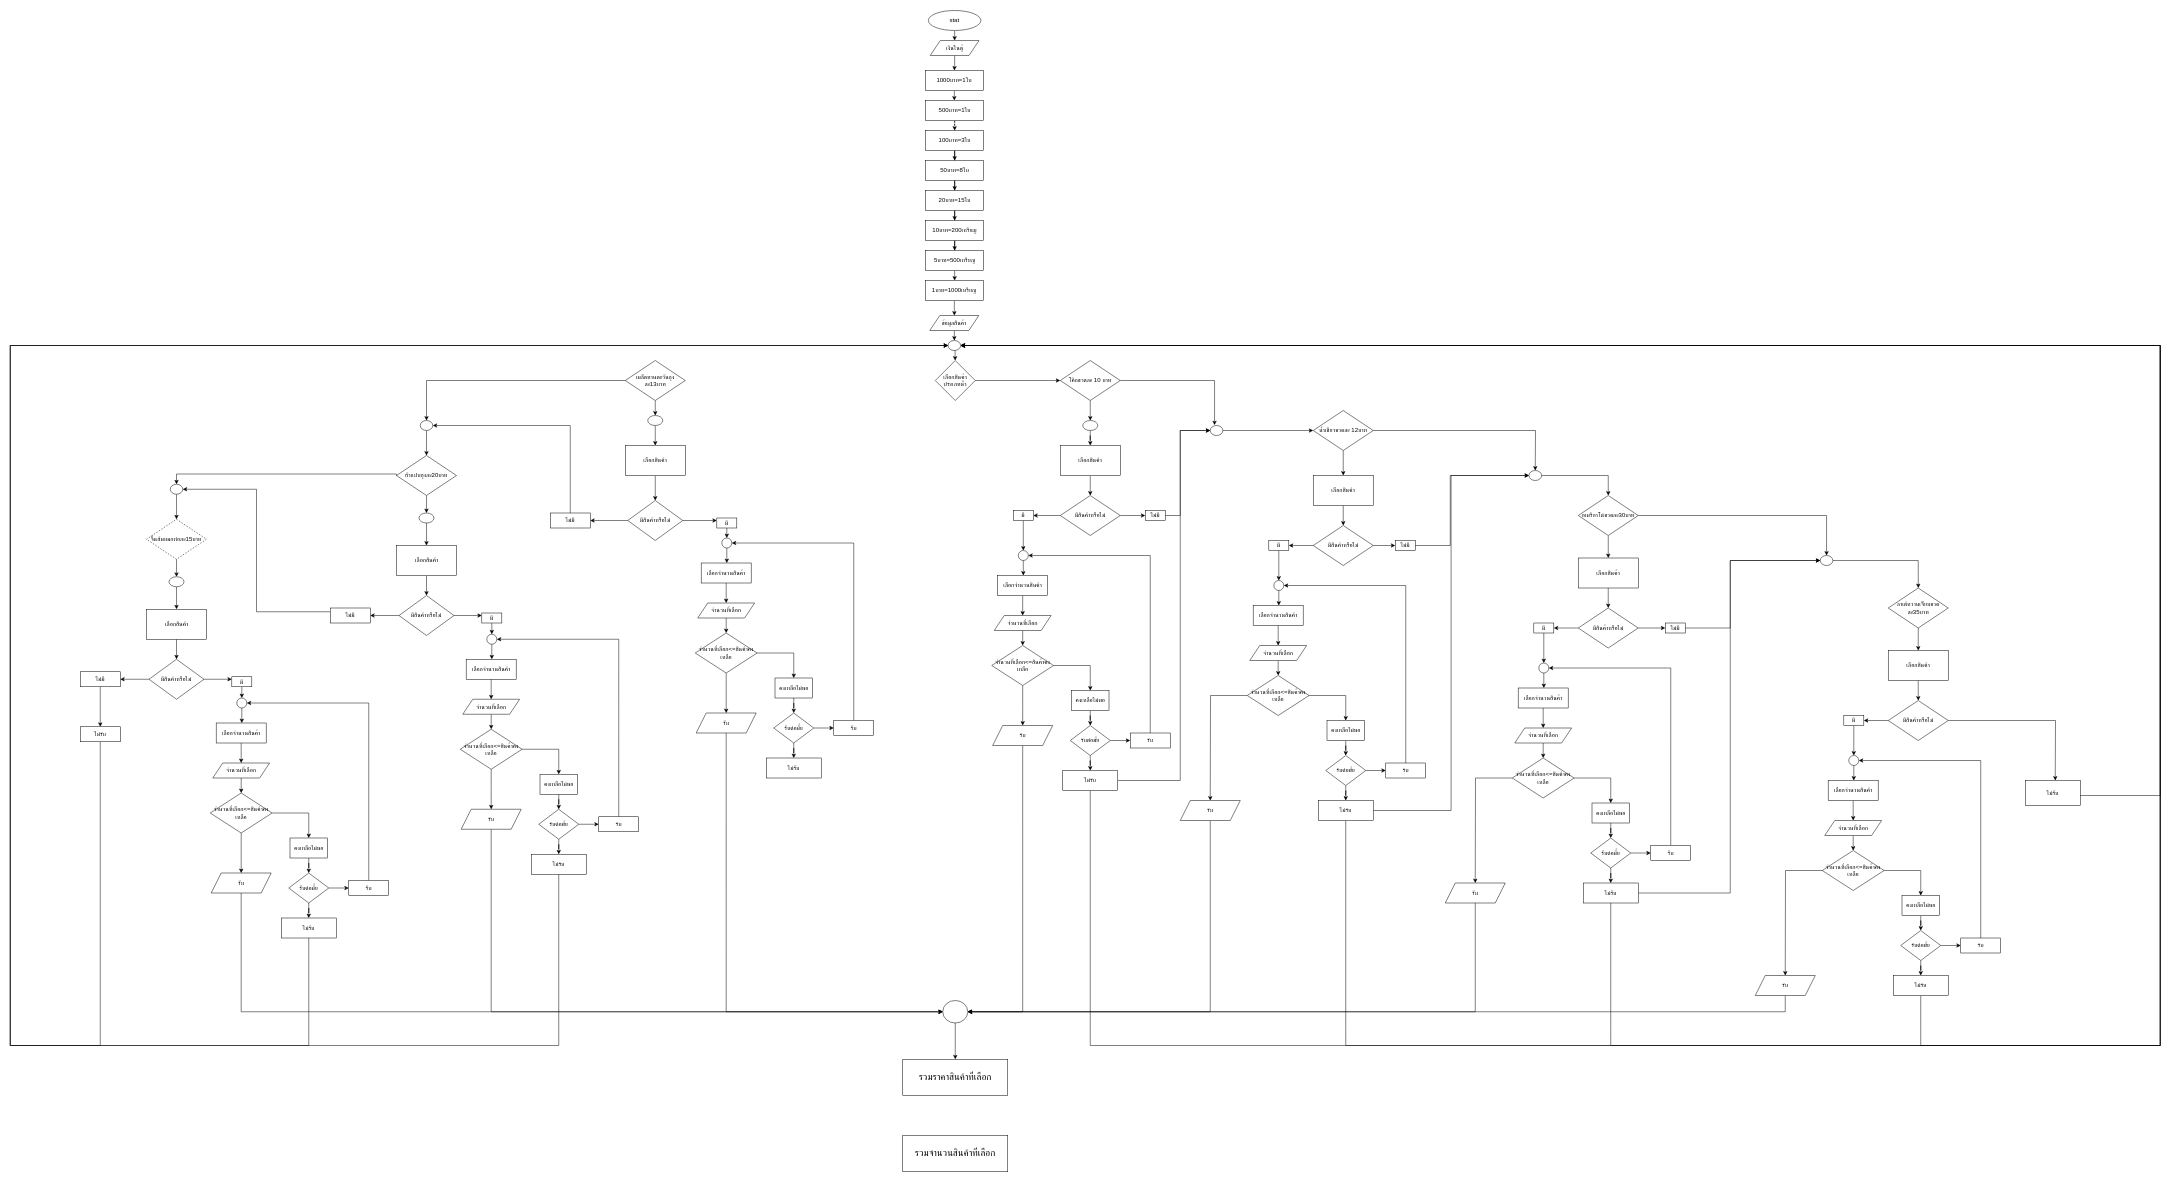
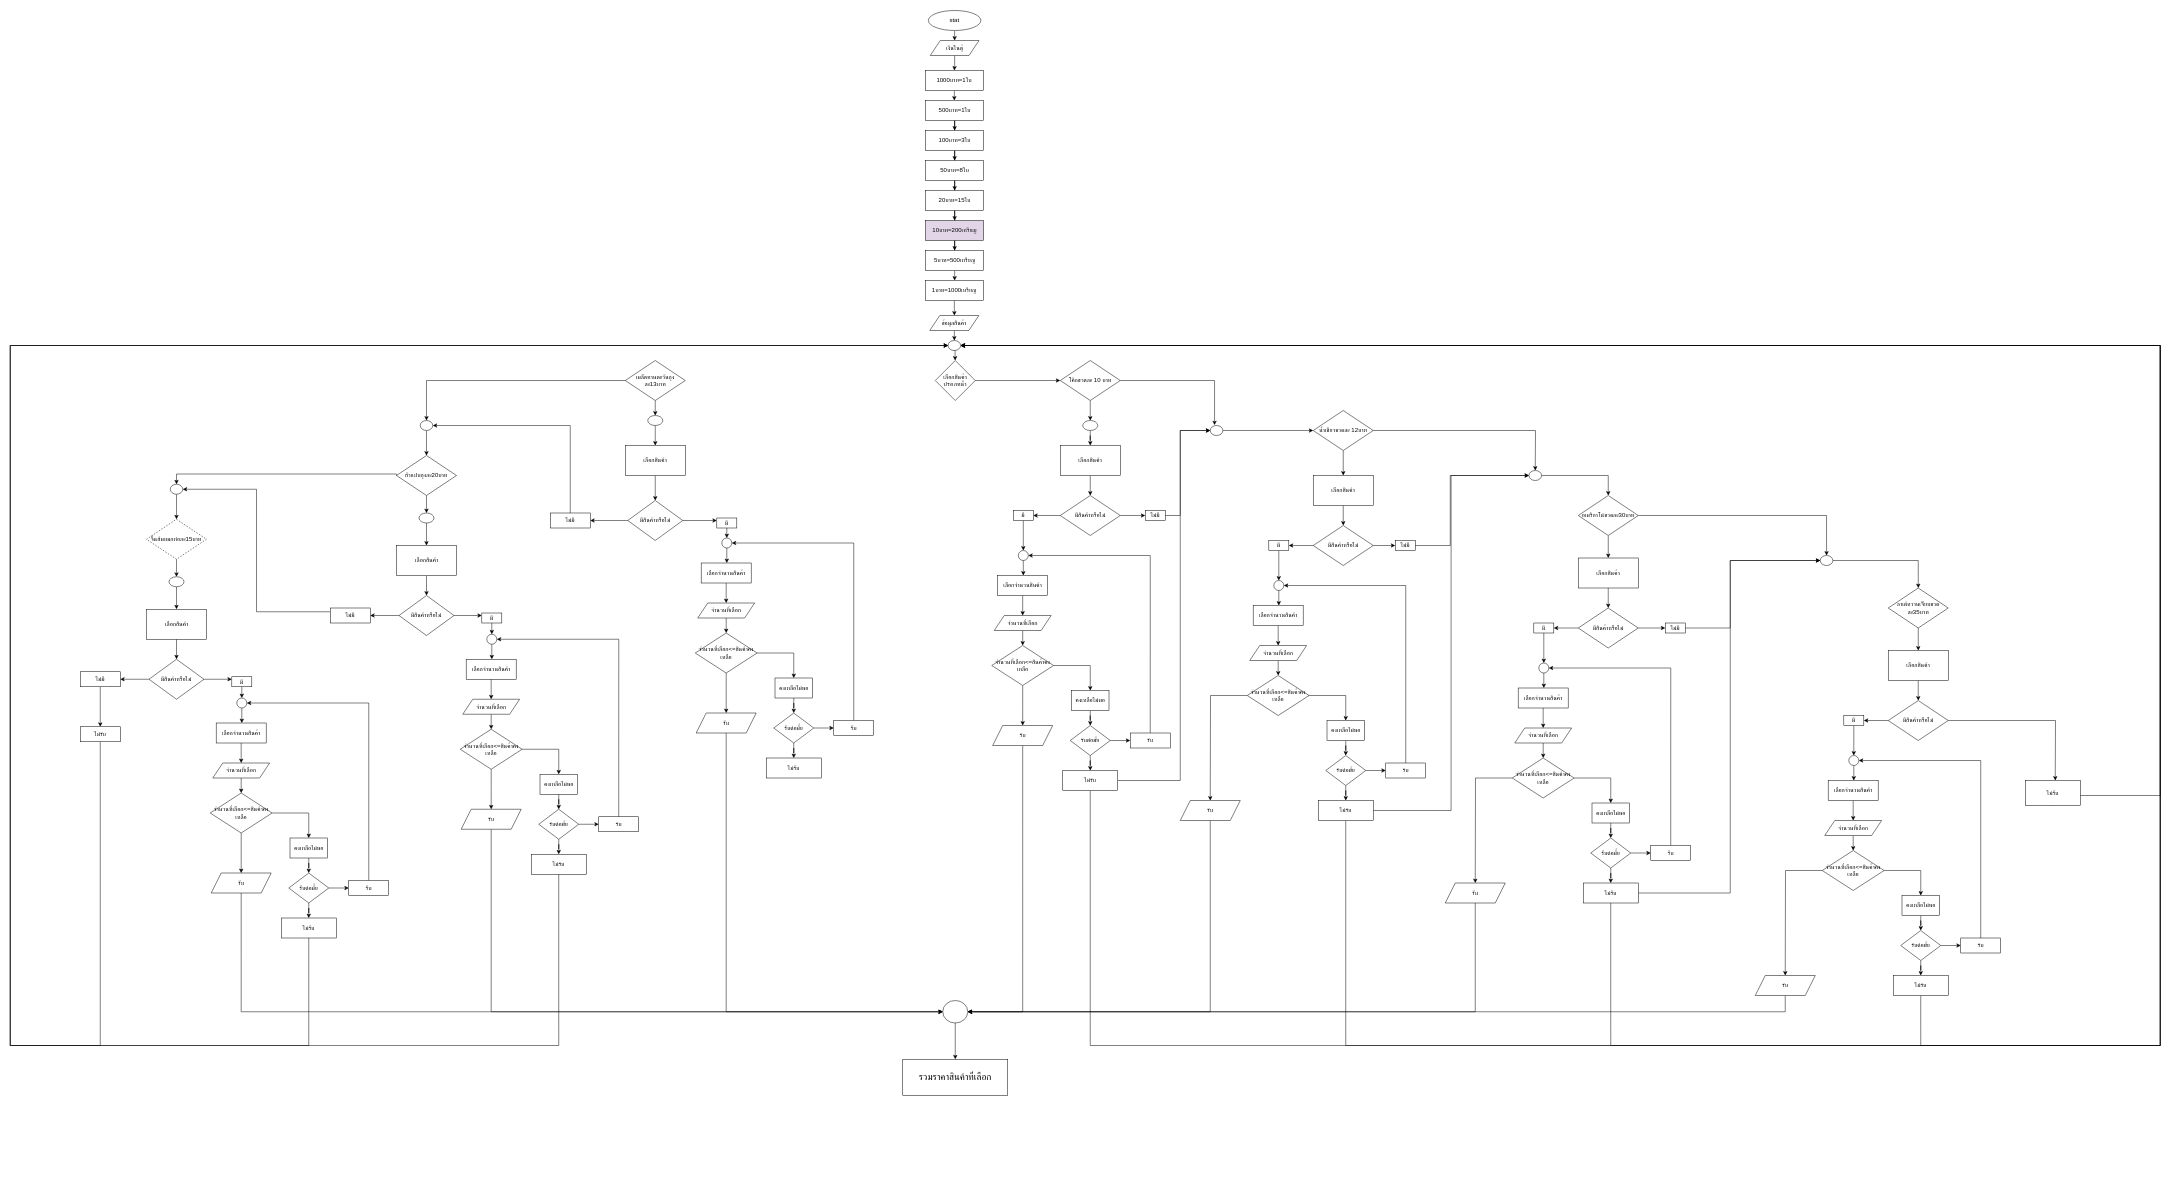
edge "500บาท=1ใบ" -> "100บาท=3ใบ": style dashed -> solid
node "10บาท=200เหรียญ": fillcolor #ffffff -> #e1d5e7
node "รวมจำนวนสินค้าที่เลือก": removed
